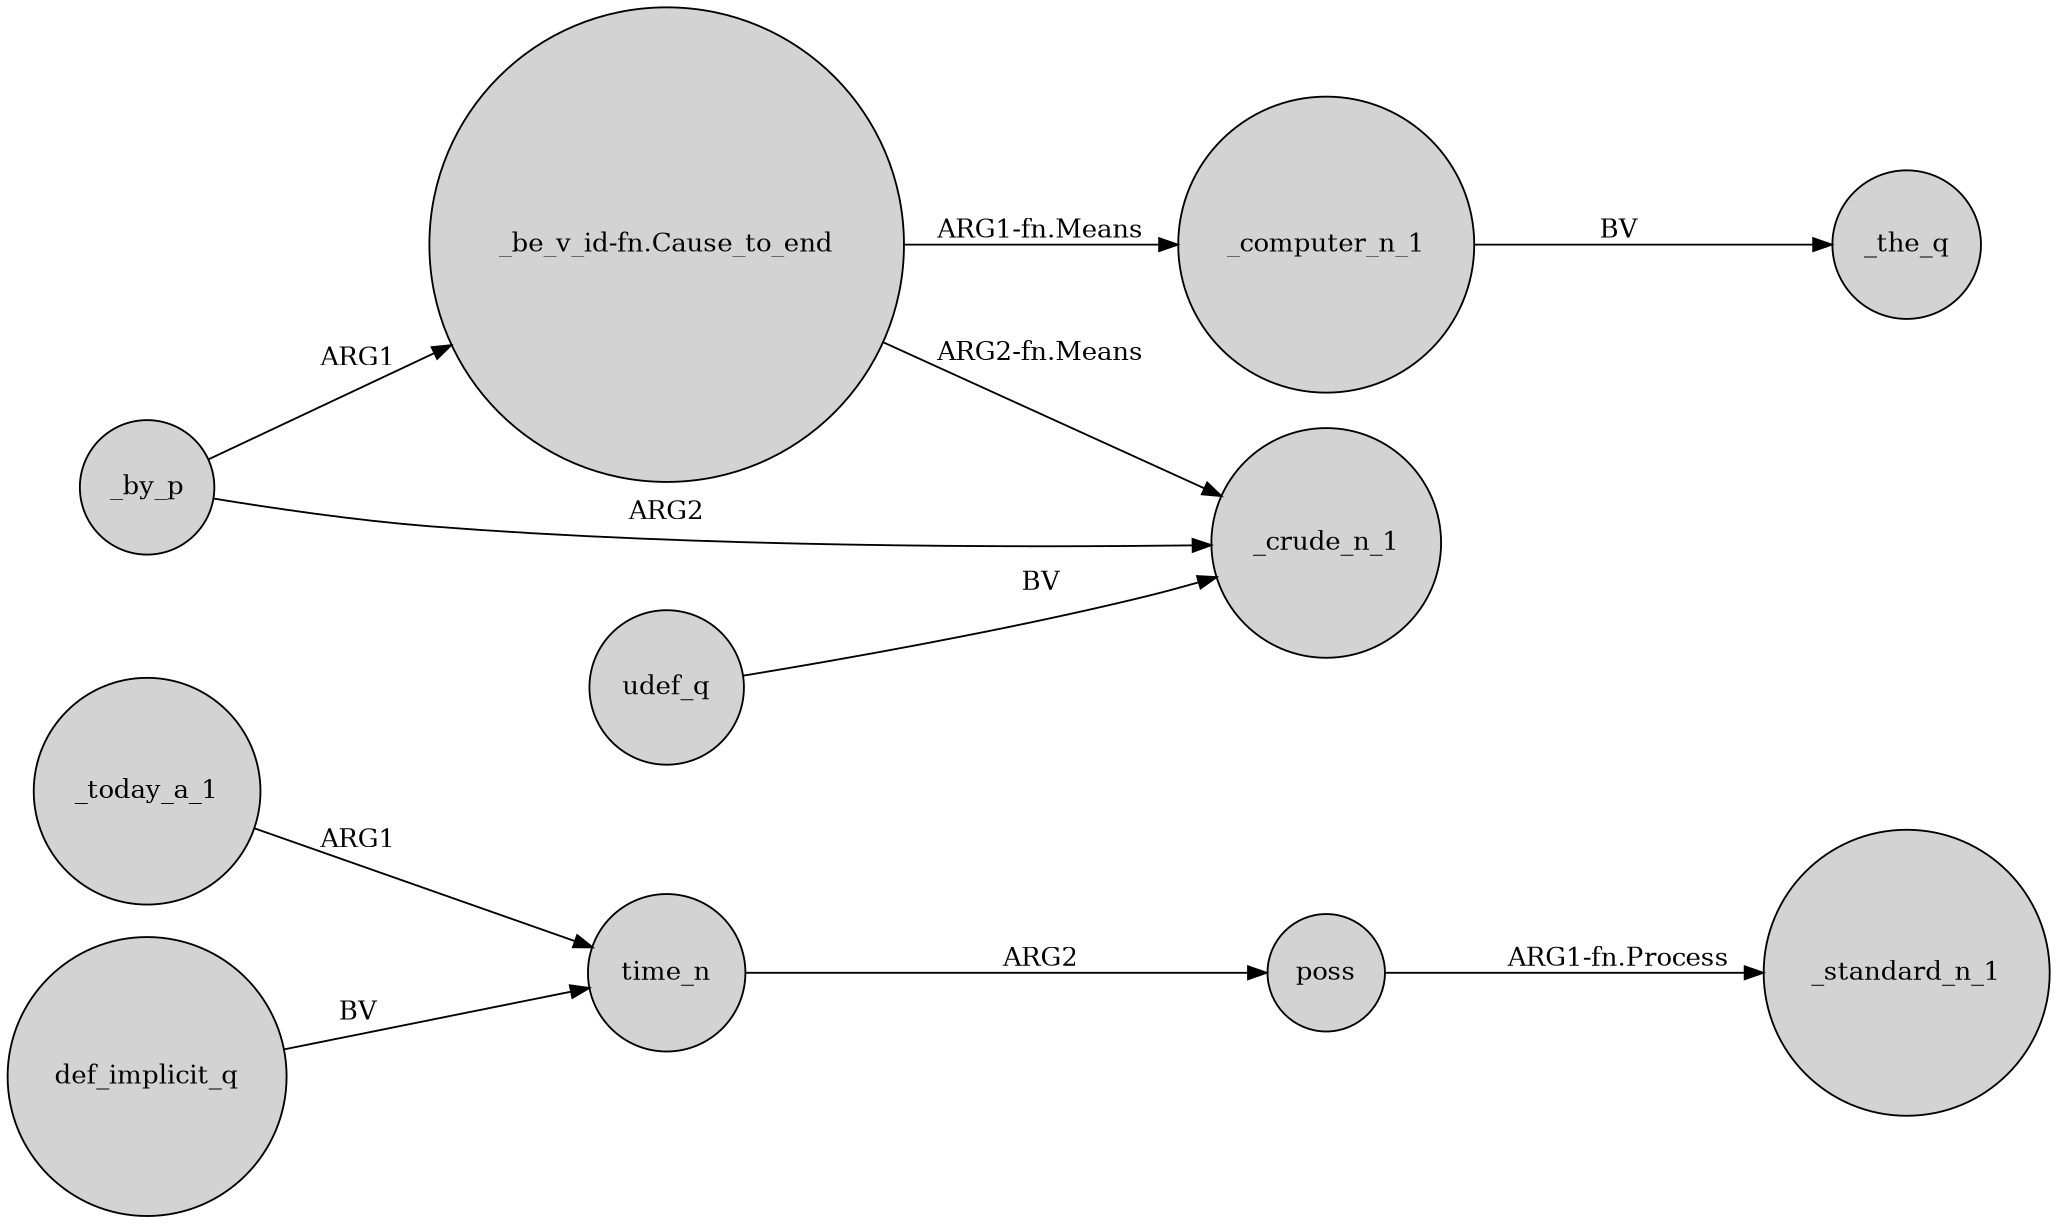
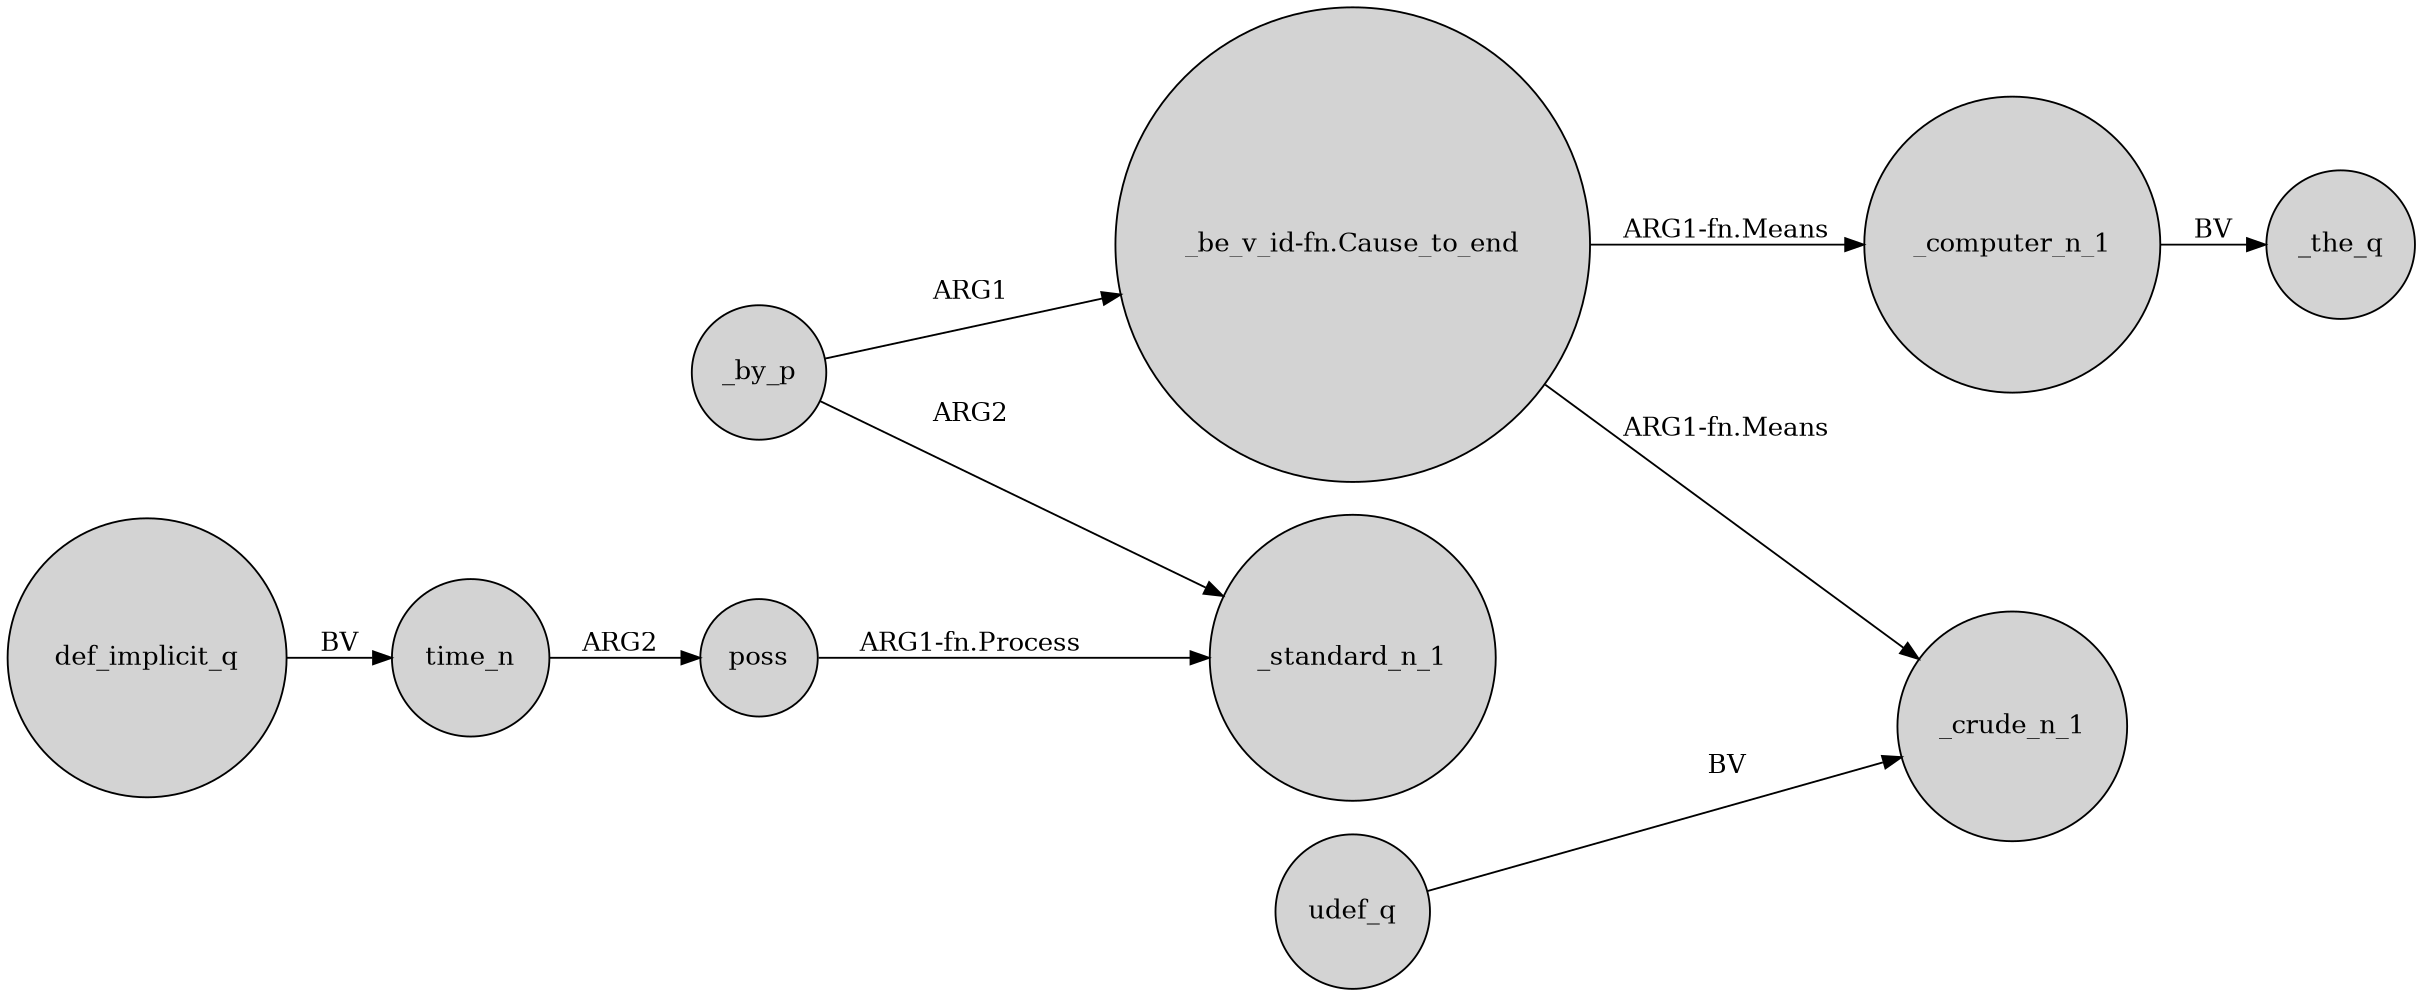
edge "_be_v_id-fn.Cause_to_end" -> "_crude_n_1": label "ARG2-fn.Means" -> "ARG1-fn.Means"
edge "_by_p" -> "_crude_n_1": now "_by_p" -> "_standard_n_1"
node "_today_a_1": removed
